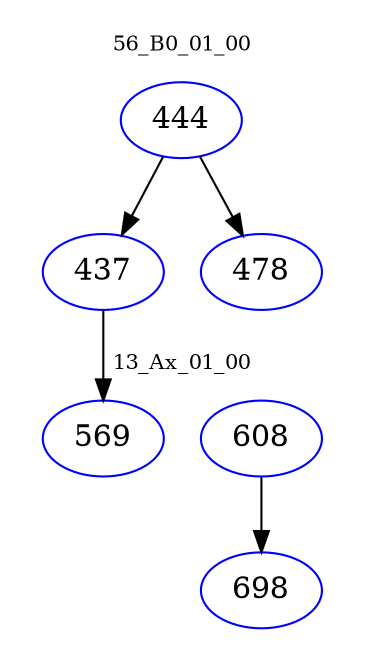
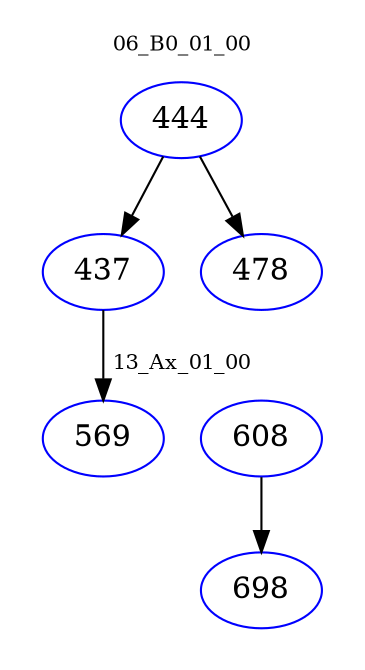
cluster "56_B0_01_00": label "56_B0_01_00" -> "06_B0_01_00"
